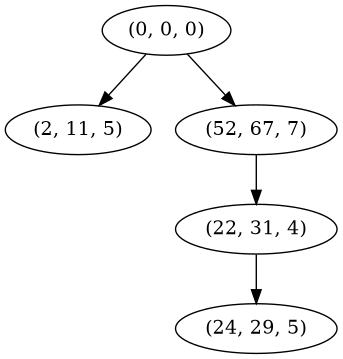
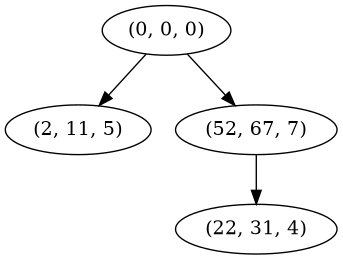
node "(24, 29, 5)": removed
